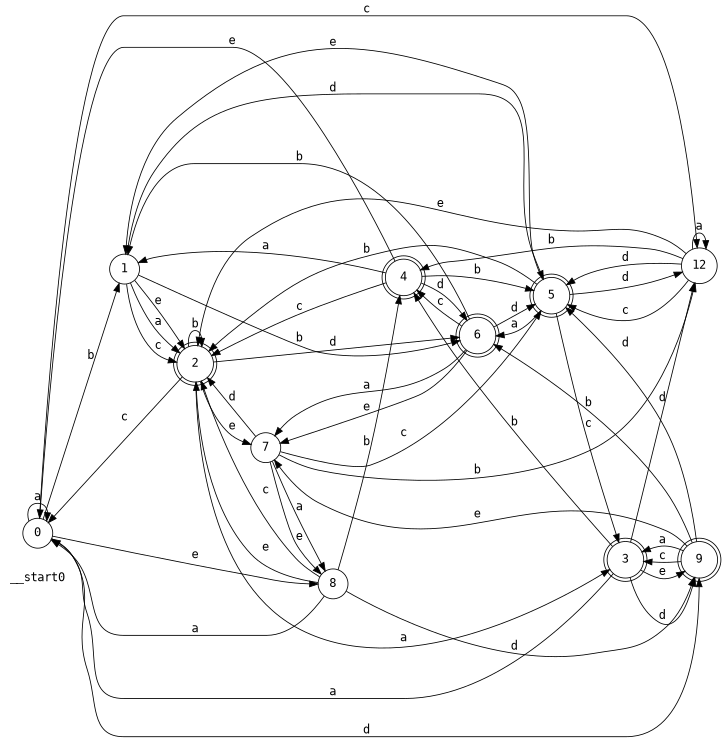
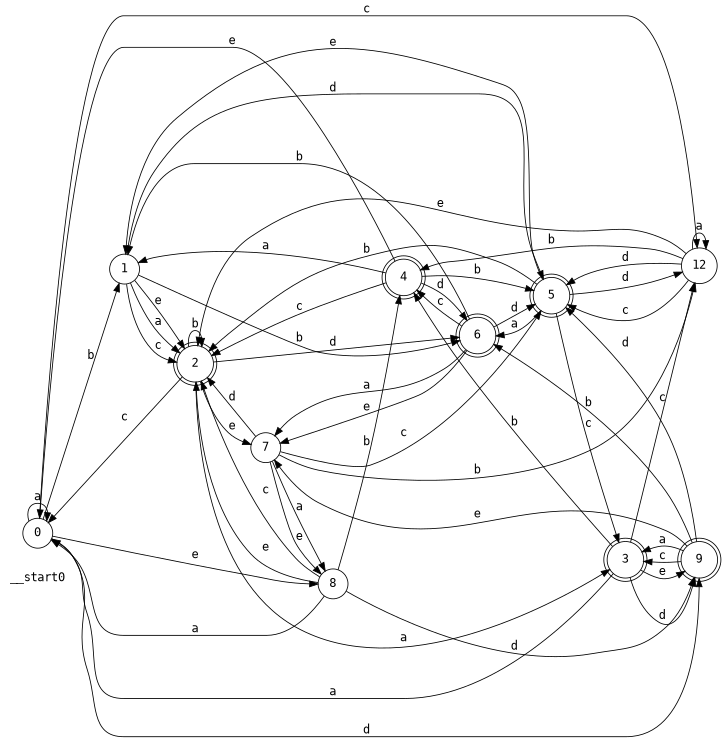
edge "3" -> "12": label "d" -> "c"
